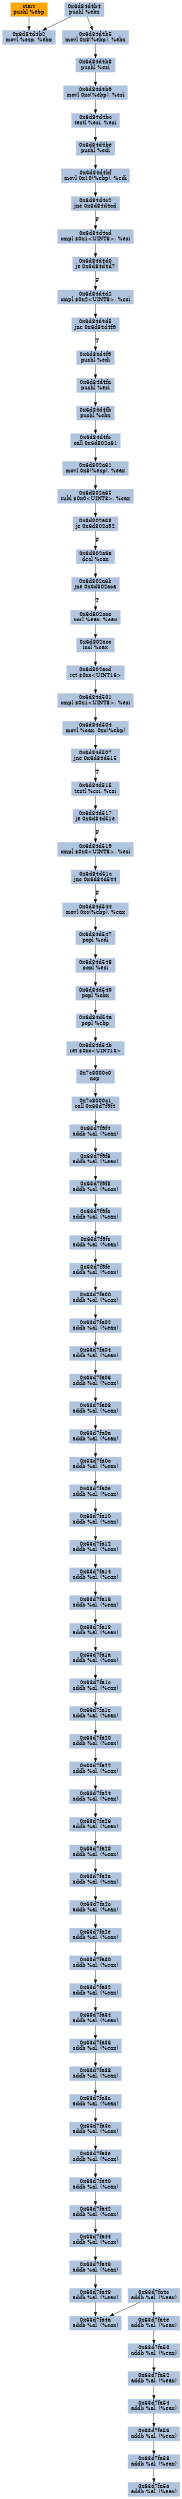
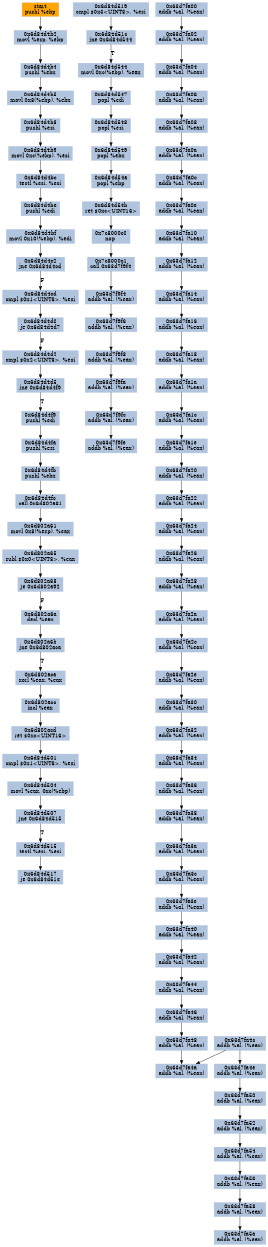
edge "0x6d84d4b4 pushl %ebx" -> "0x6d84d4b2 movl %esp, %ebp": reversed
edge "0x6d84d517 je 0x6d84d51e" -> "0x6d84d519 cmpl $0x3<UINT8>, %esi": removed, label "F"
edge "0x6d84d51c jne 0x6d84d544" -> "0x6d84d544 movl 0xc(%ebp), %eax": label "F" -> "T"
edge "0x63d7f9fe addb %al, (%eax)" -> "0x63d7fa00 addb %al, (%eax)": removed
